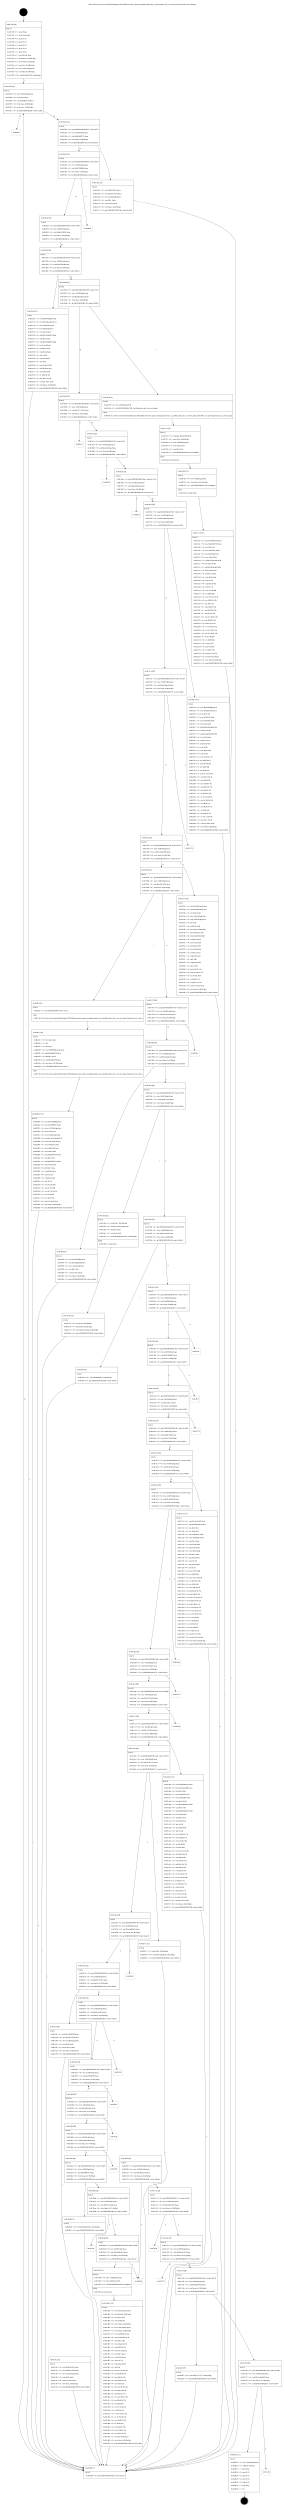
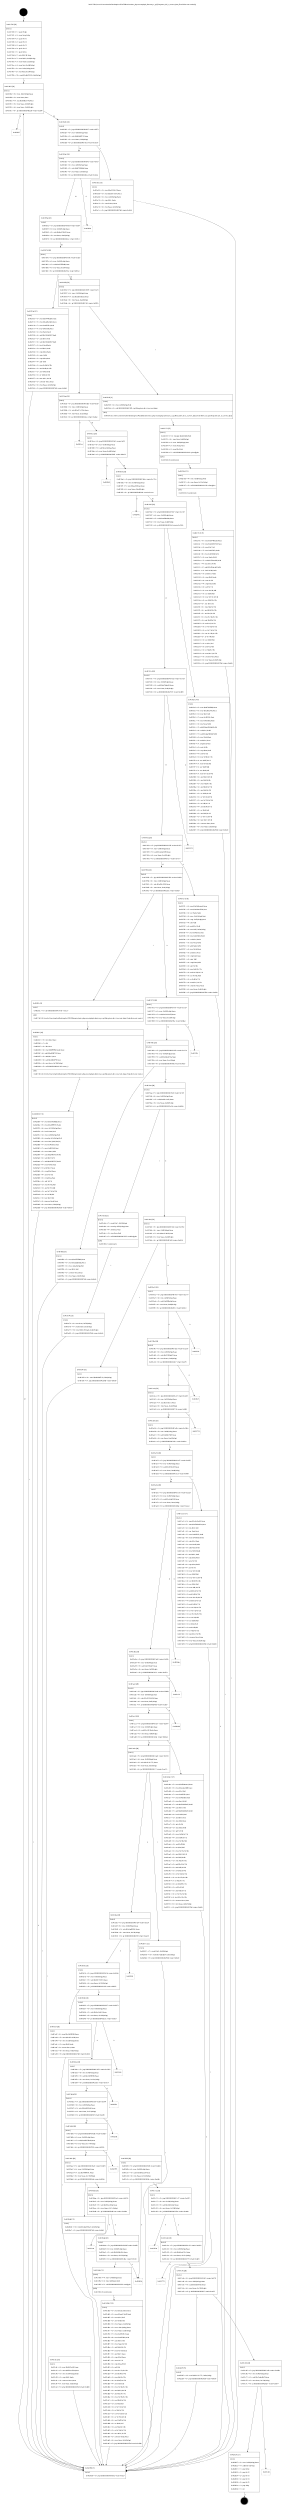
edge "0x401b6a [28]" -> "0x401b4e [28]": reversed
